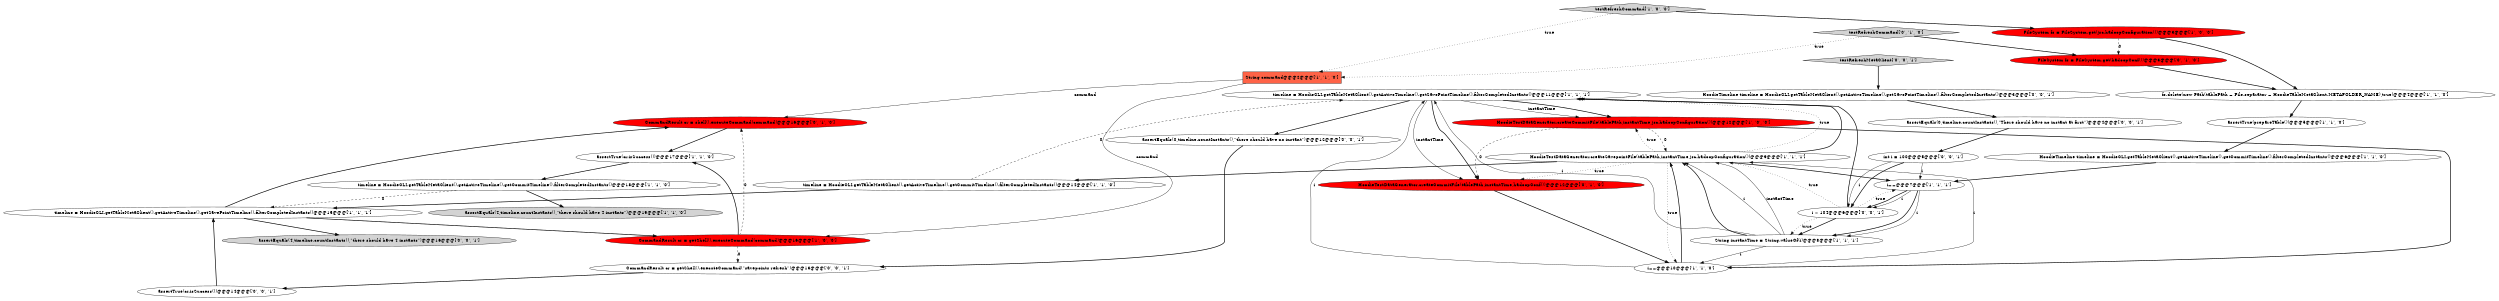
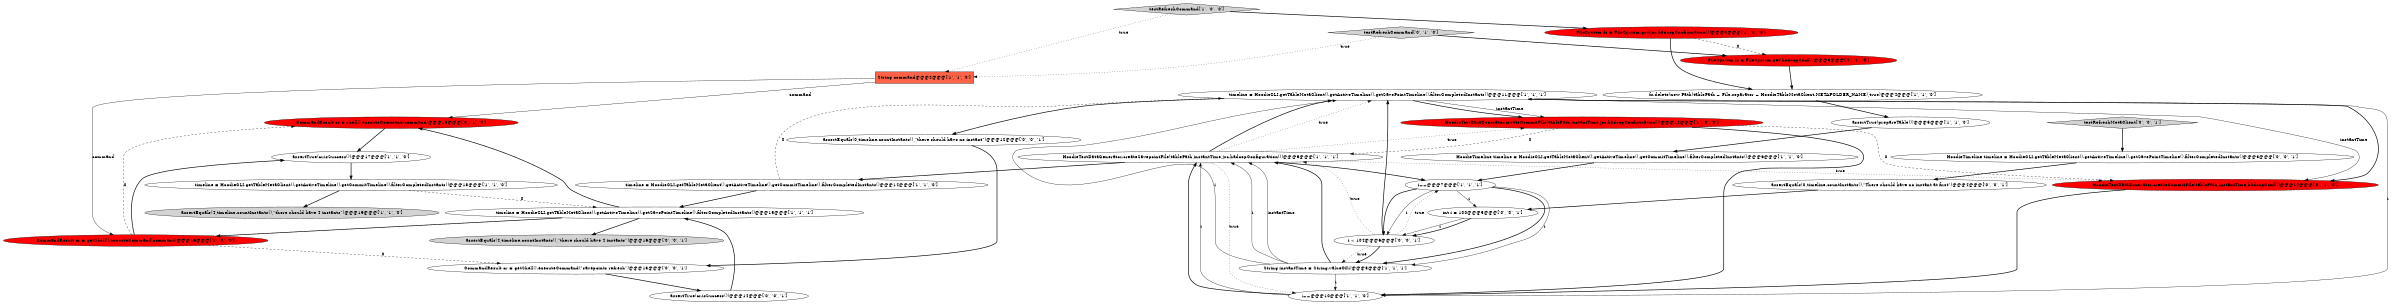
edge "int i = 100@@@5@@@['0', '0', '1']" -> "i++@@@7@@@['1', '1', '1']": reversed
